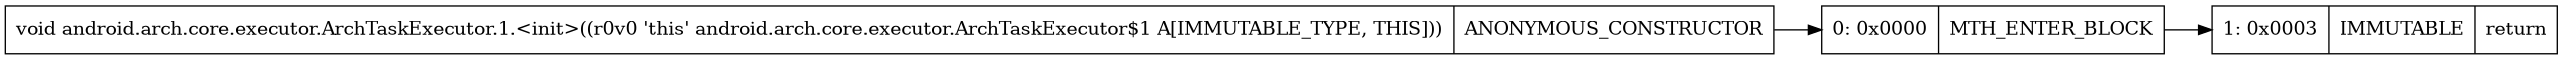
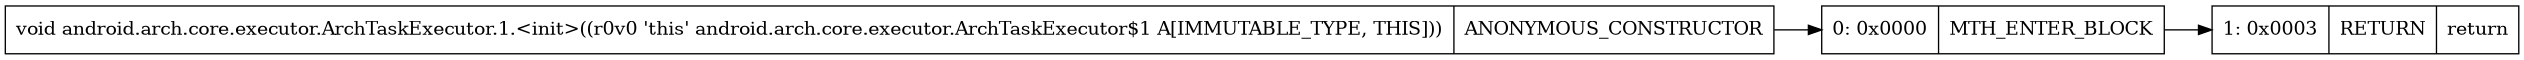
node "1: 0x0003": text "IMMUTABLE" -> "RETURN"
